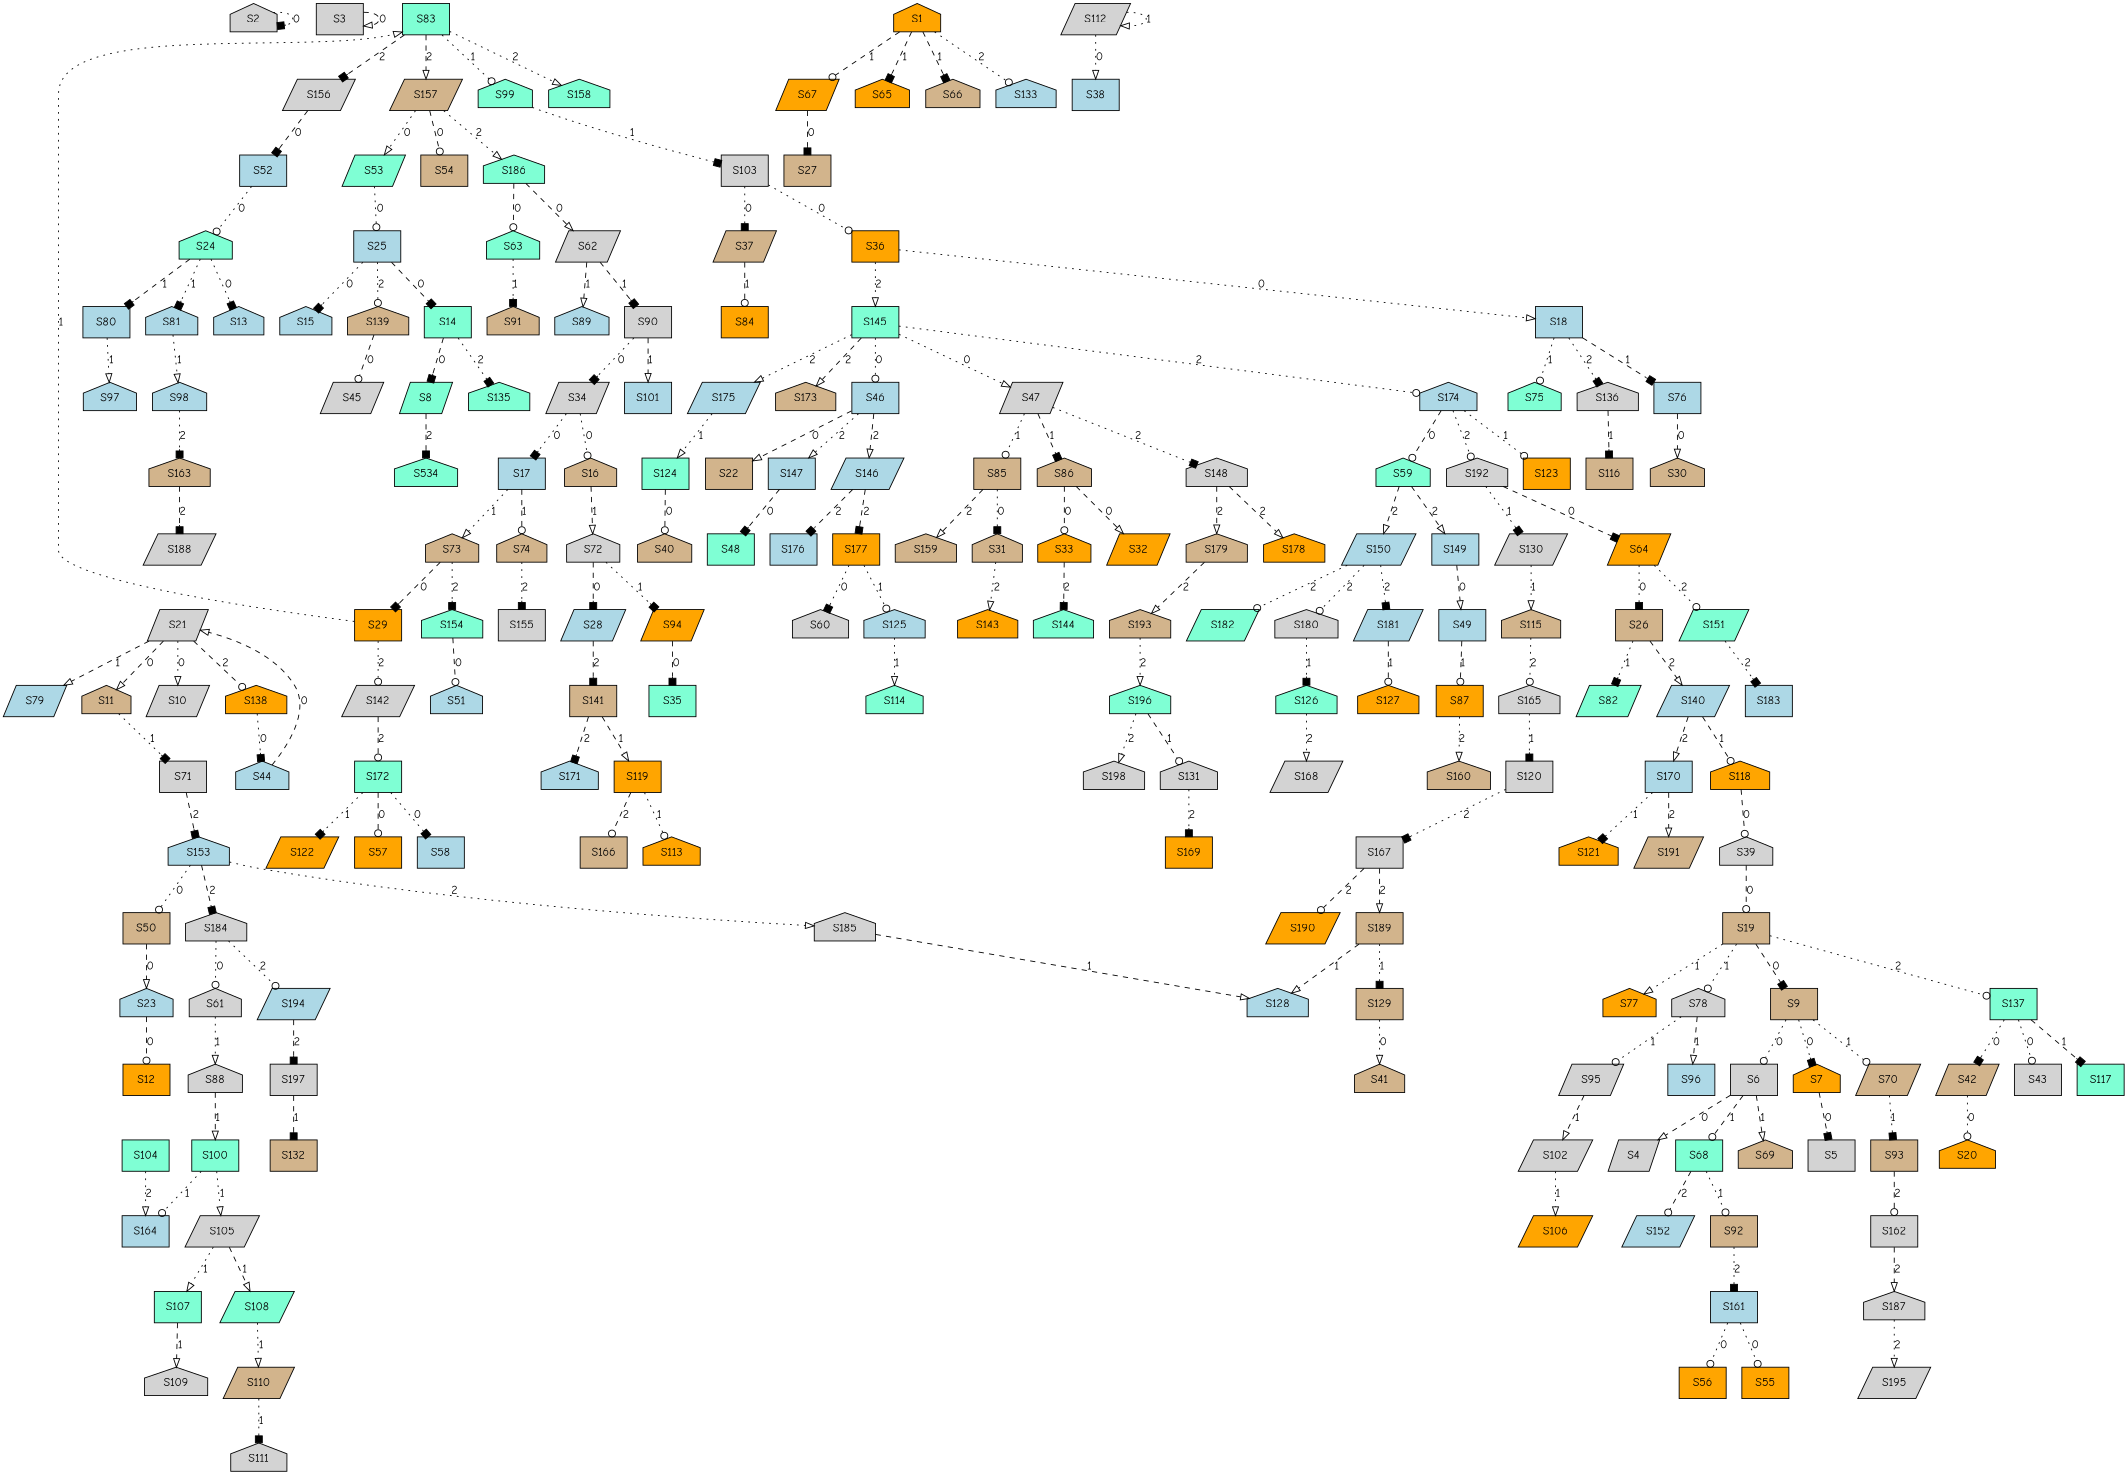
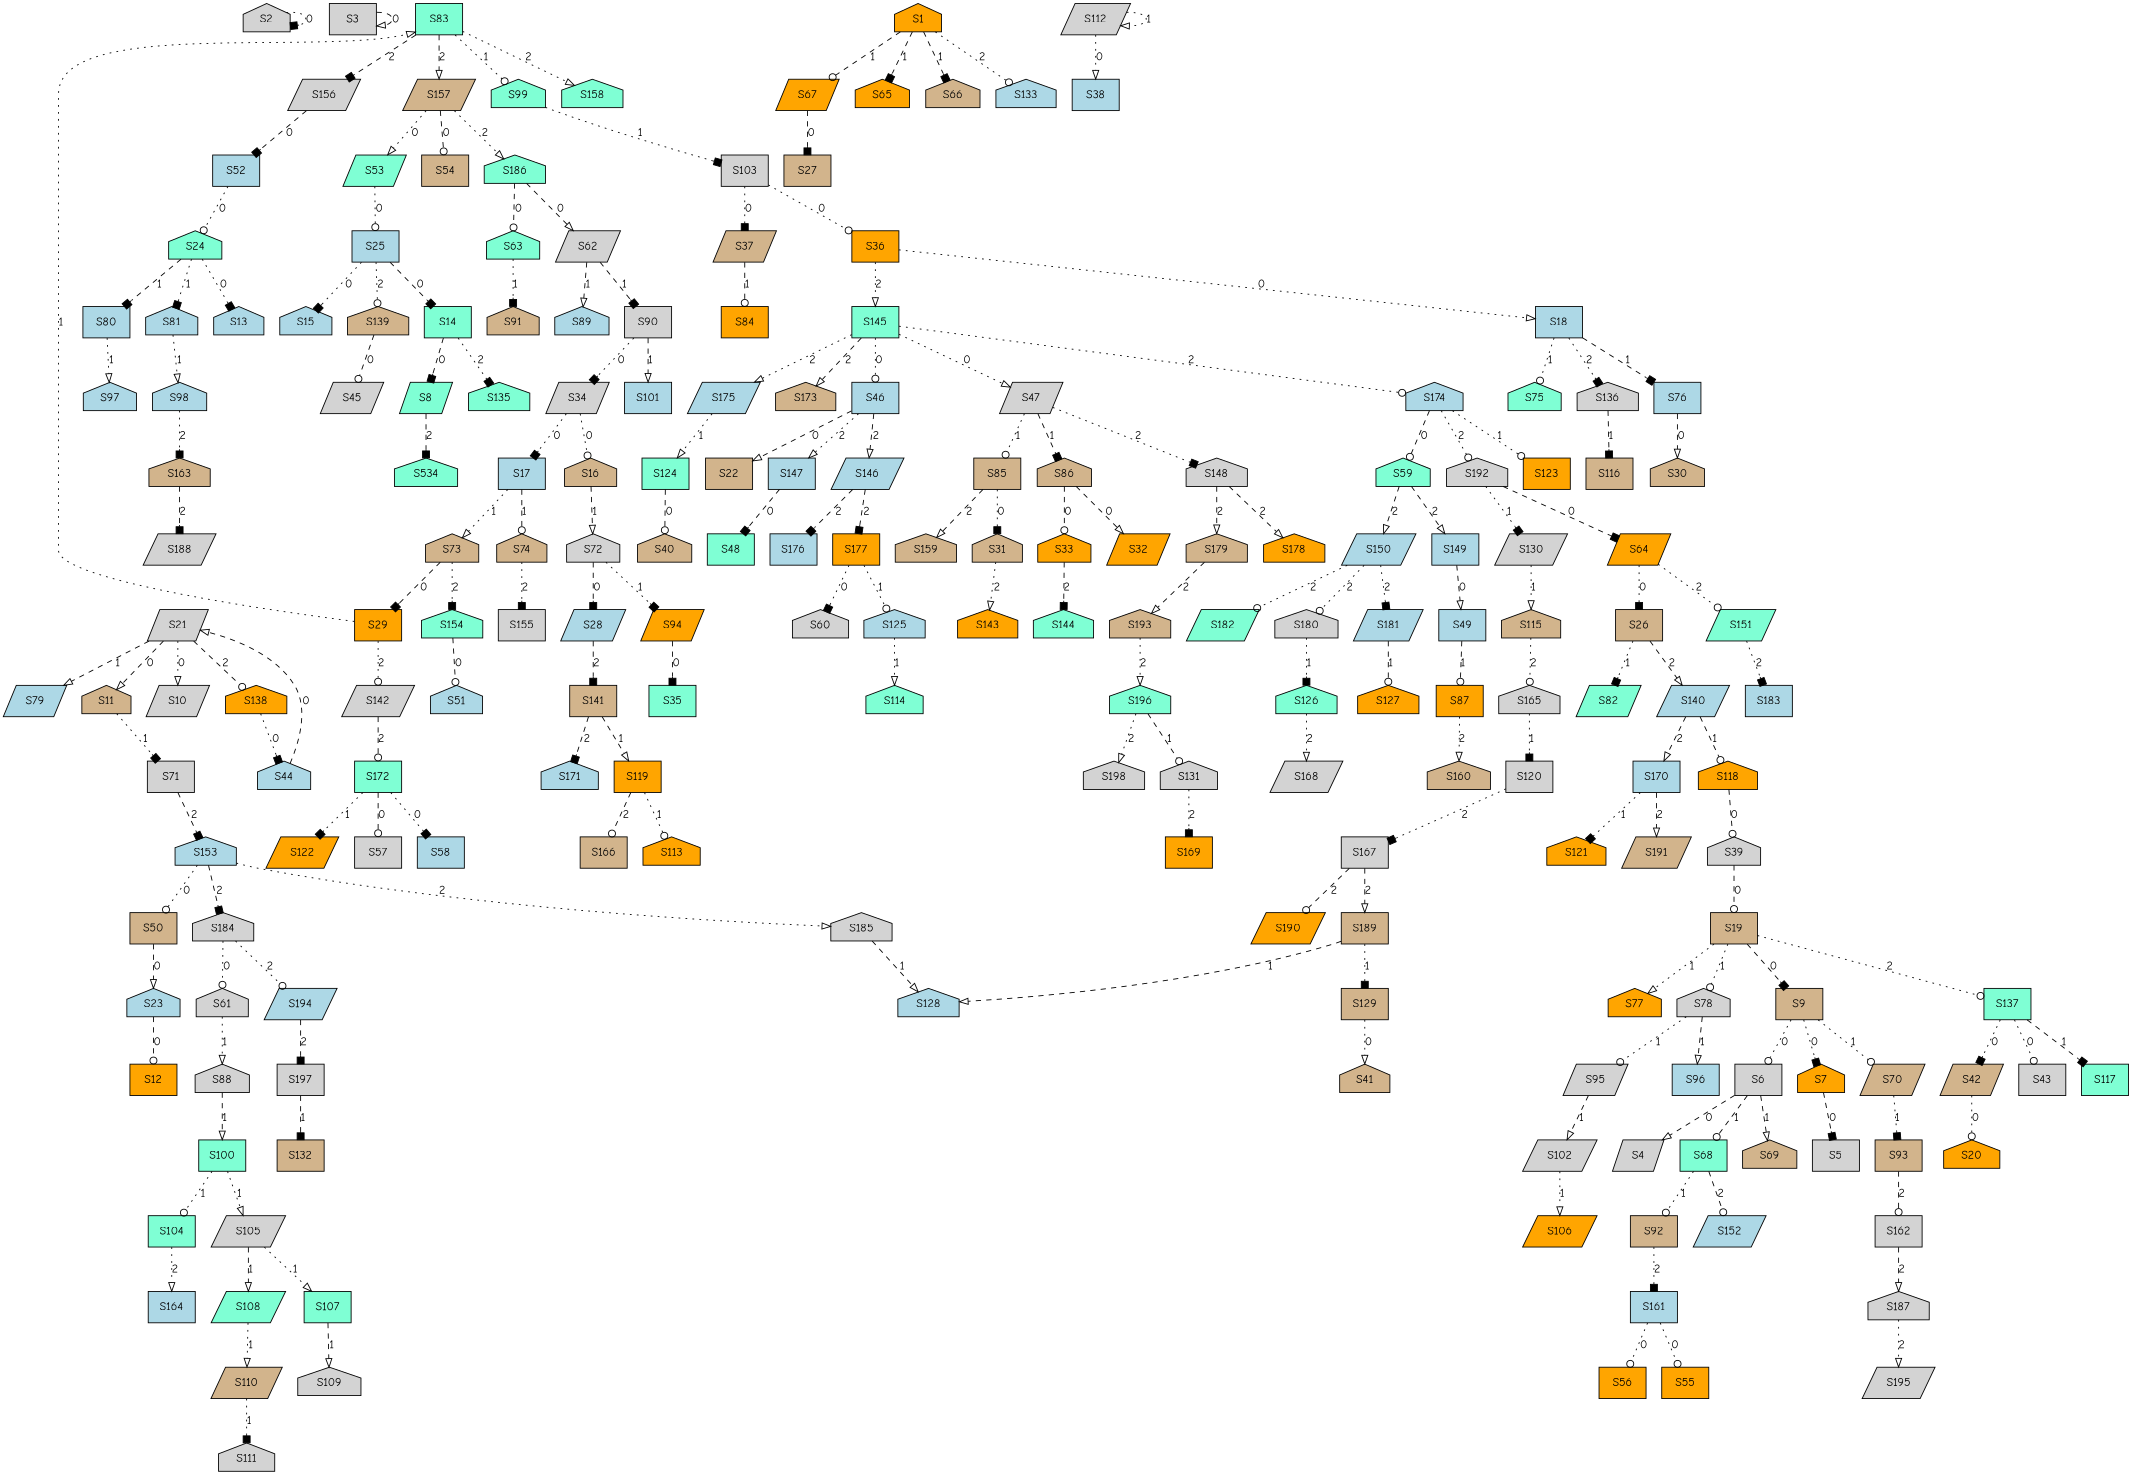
node "S57": fillcolor orange -> lightgrey
edge "S100" -> "S164": now "S100" -> "S104"
